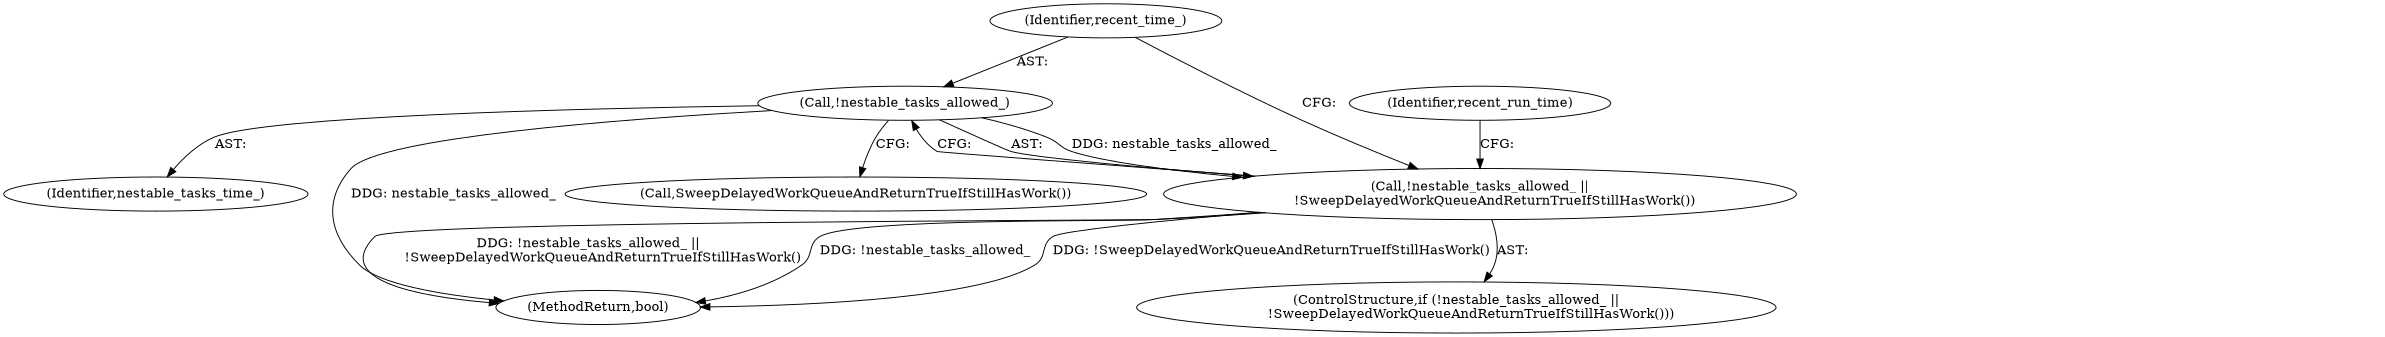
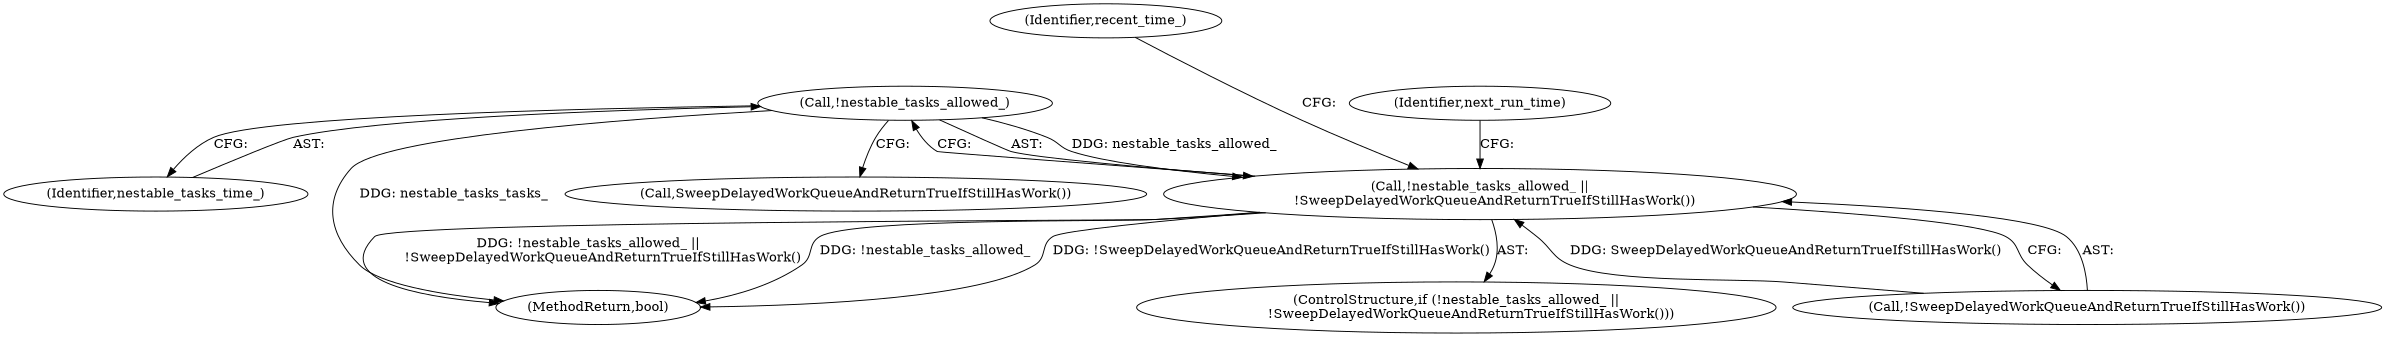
edge "(Identifier,recent_time_)" -> "(Call,!nestable_tasks_allowed_)": now "(Identifier,nestable_tasks_time_)" -> "(Call,!nestable_tasks_allowed_)"
node "(Identifier,recent_run_time)": label "(Identifier,recent_run_time)" -> "(Identifier,next_run_time)"
edge "(Call,!nestable_tasks_allowed_)" -> "(Identifier,nestable_tasks_time_)": label "AST: " -> "CFG: "
edge "(Call,!nestable_tasks_allowed_)" -> "(MethodReturn,bool)": label "DDG: nestable_tasks_allowed_" -> "DDG: nestable_tasks_tasks_"
node "(Call,!SweepDelayedWorkQueueAndReturnTrueIfStillHasWork())": added
